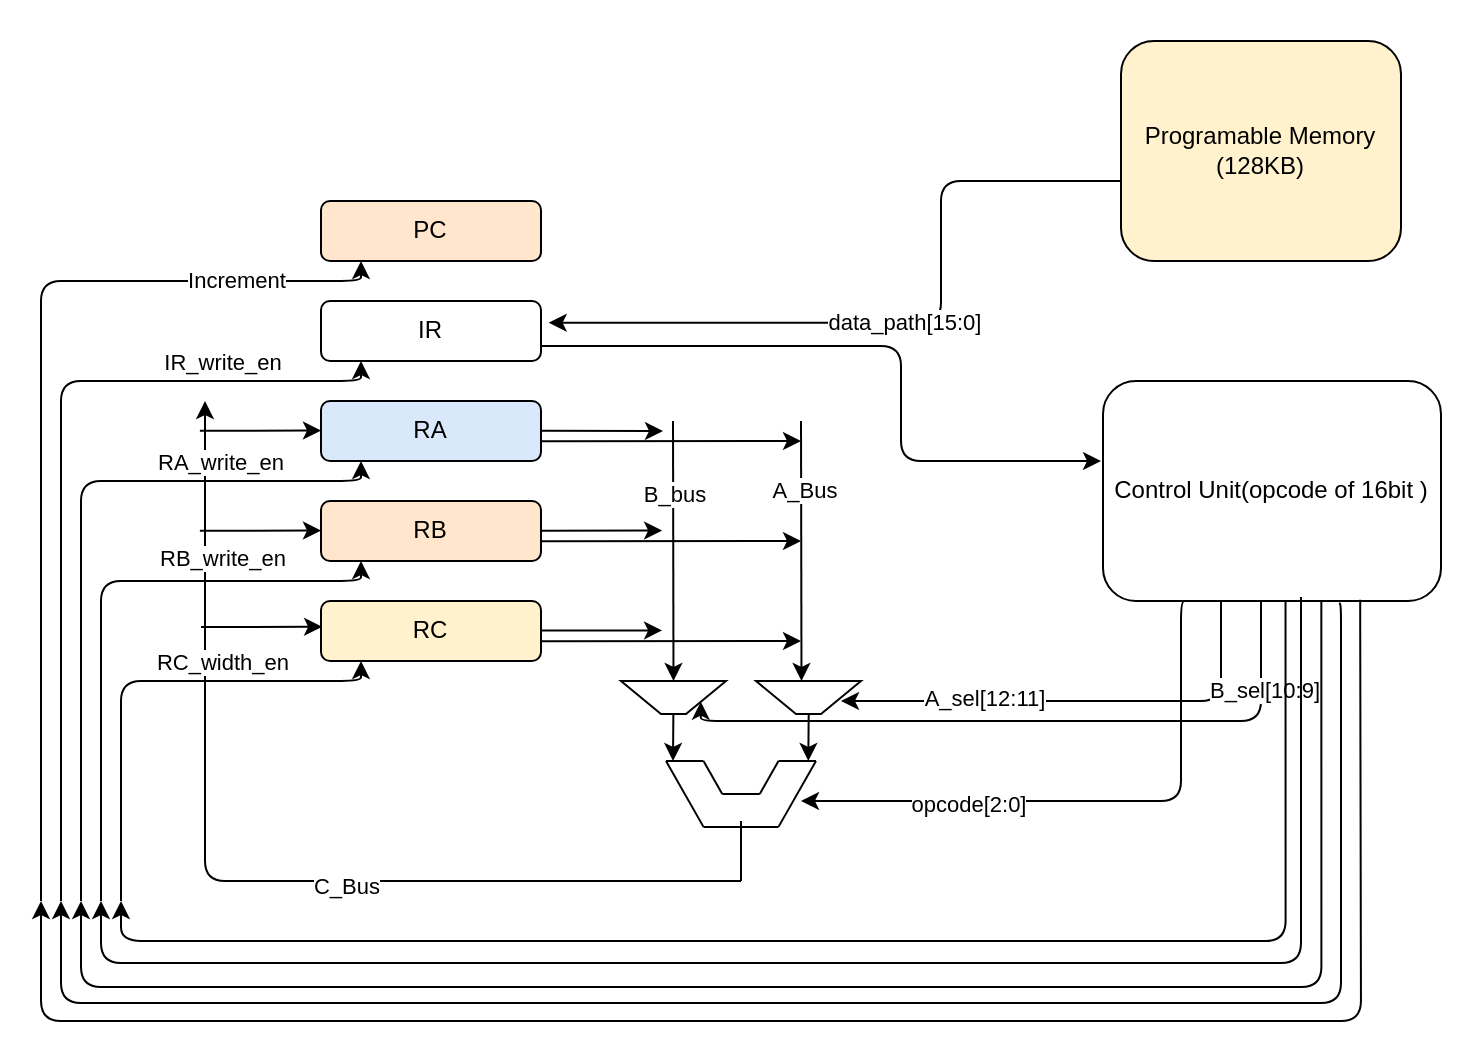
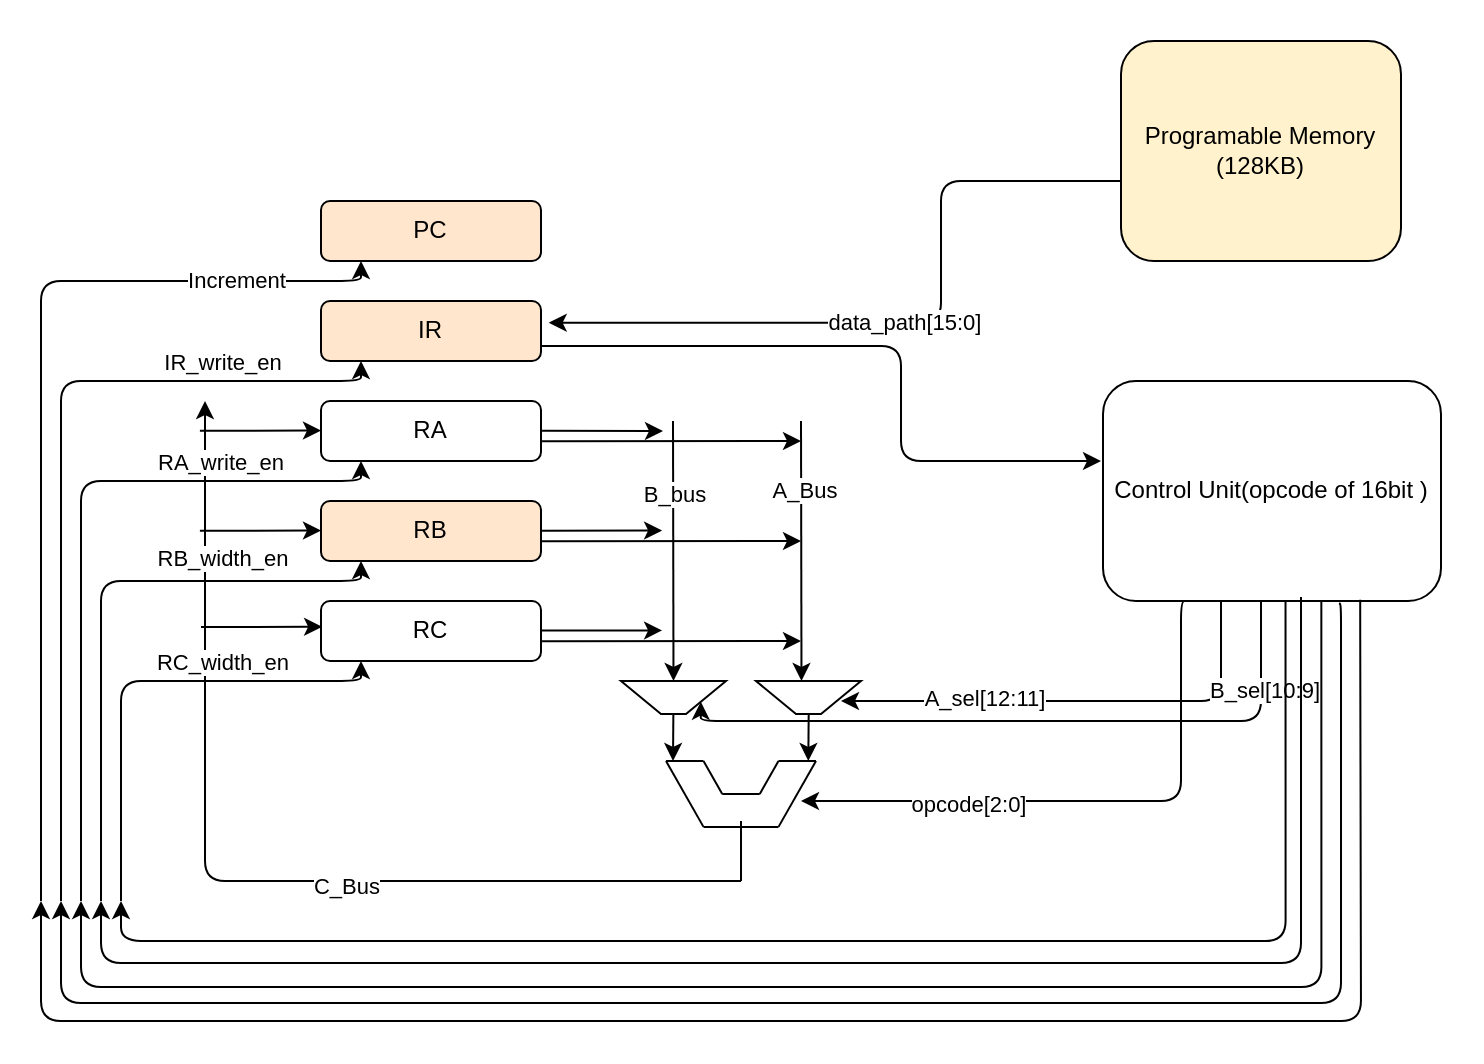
node "IR": fillcolor #ffffff -> #ffe6cc
node "RA": fillcolor #dae8fc -> #ffffff
node "RB_write_en": label "RB_write_en" -> "RB_width_en"
node "RC": fillcolor #fff2cc -> #ffffff
